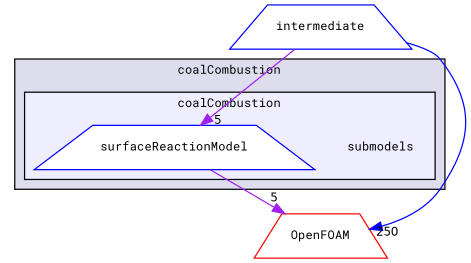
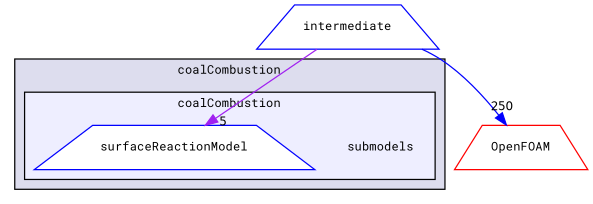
edge "surfaceReactionModel" -> "OpenFOAM": removed
